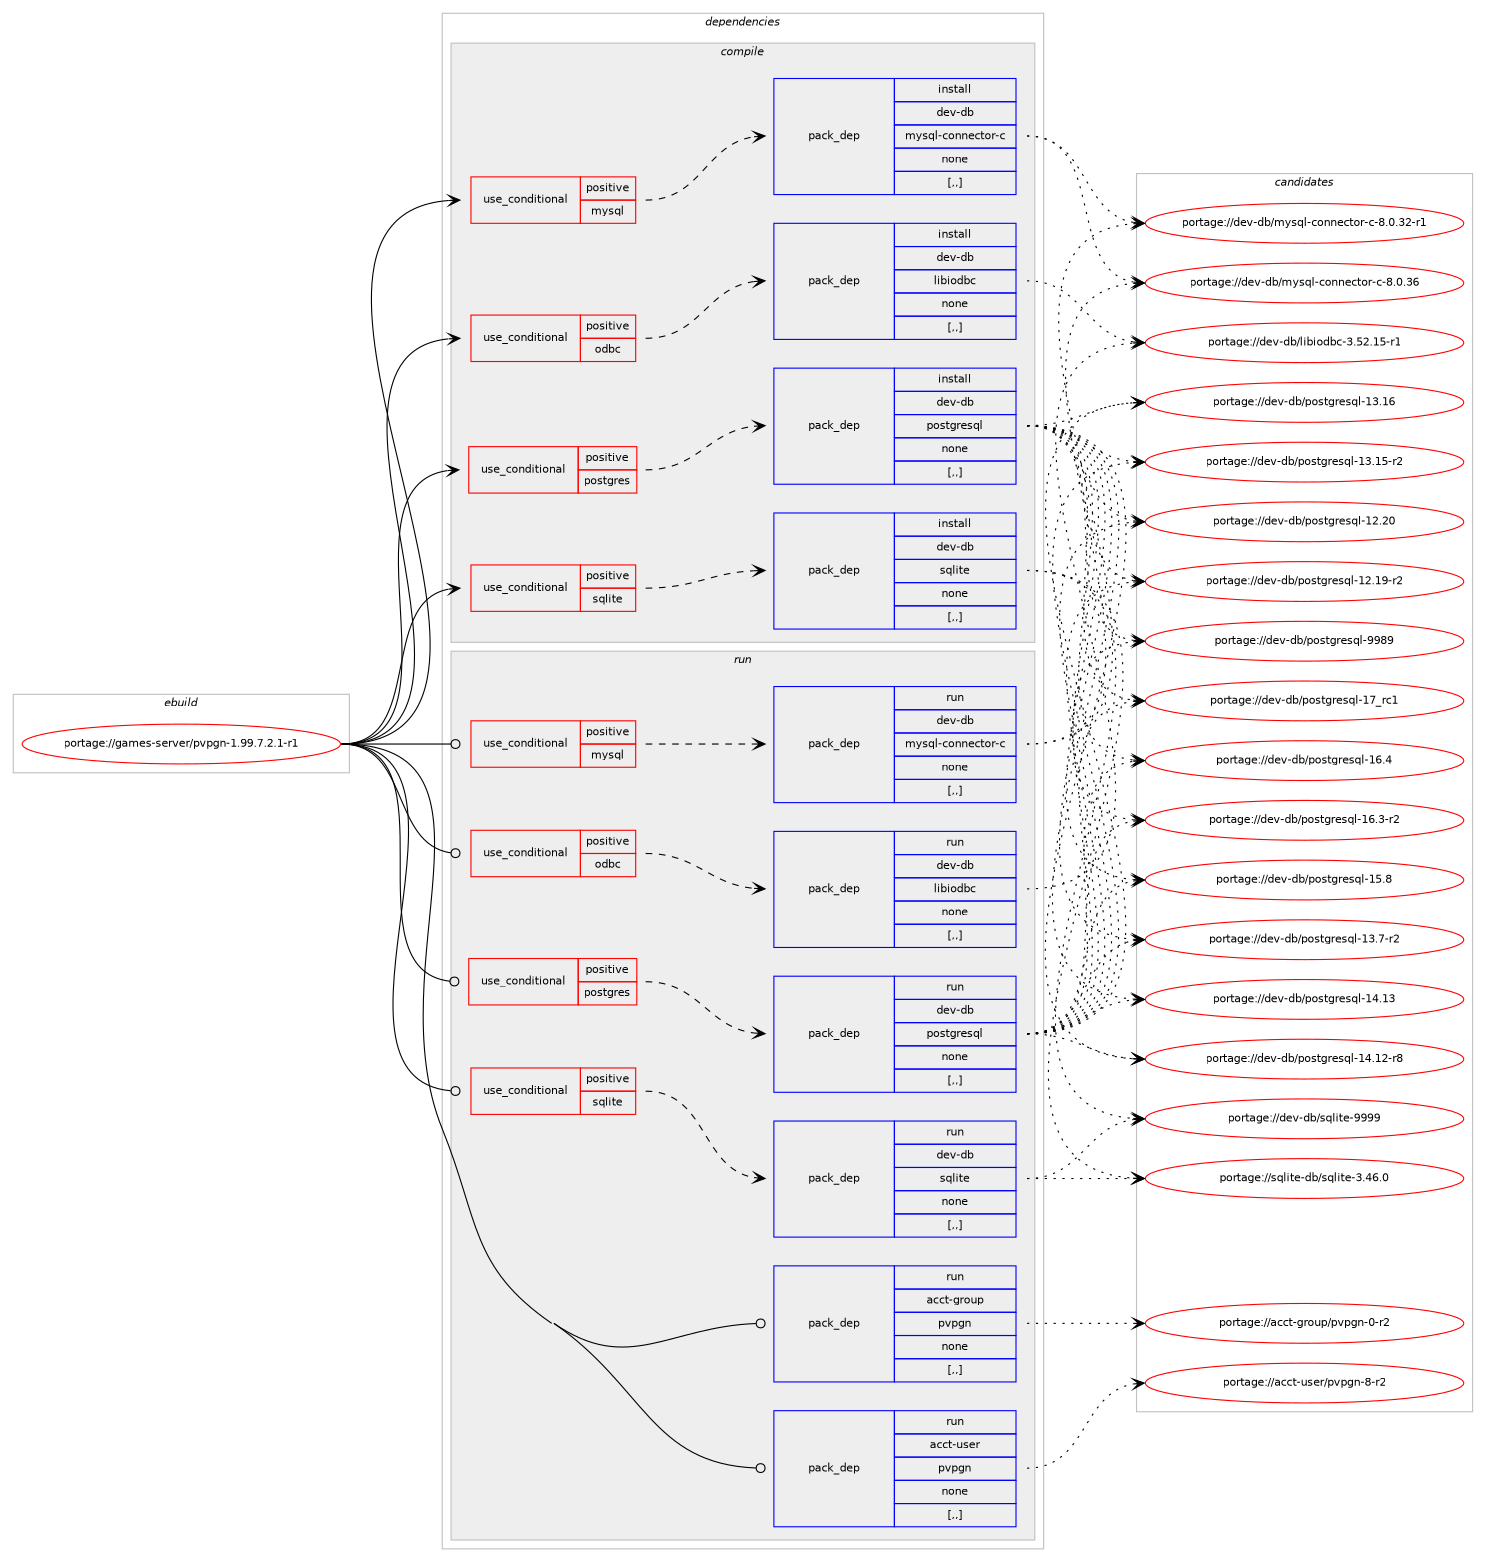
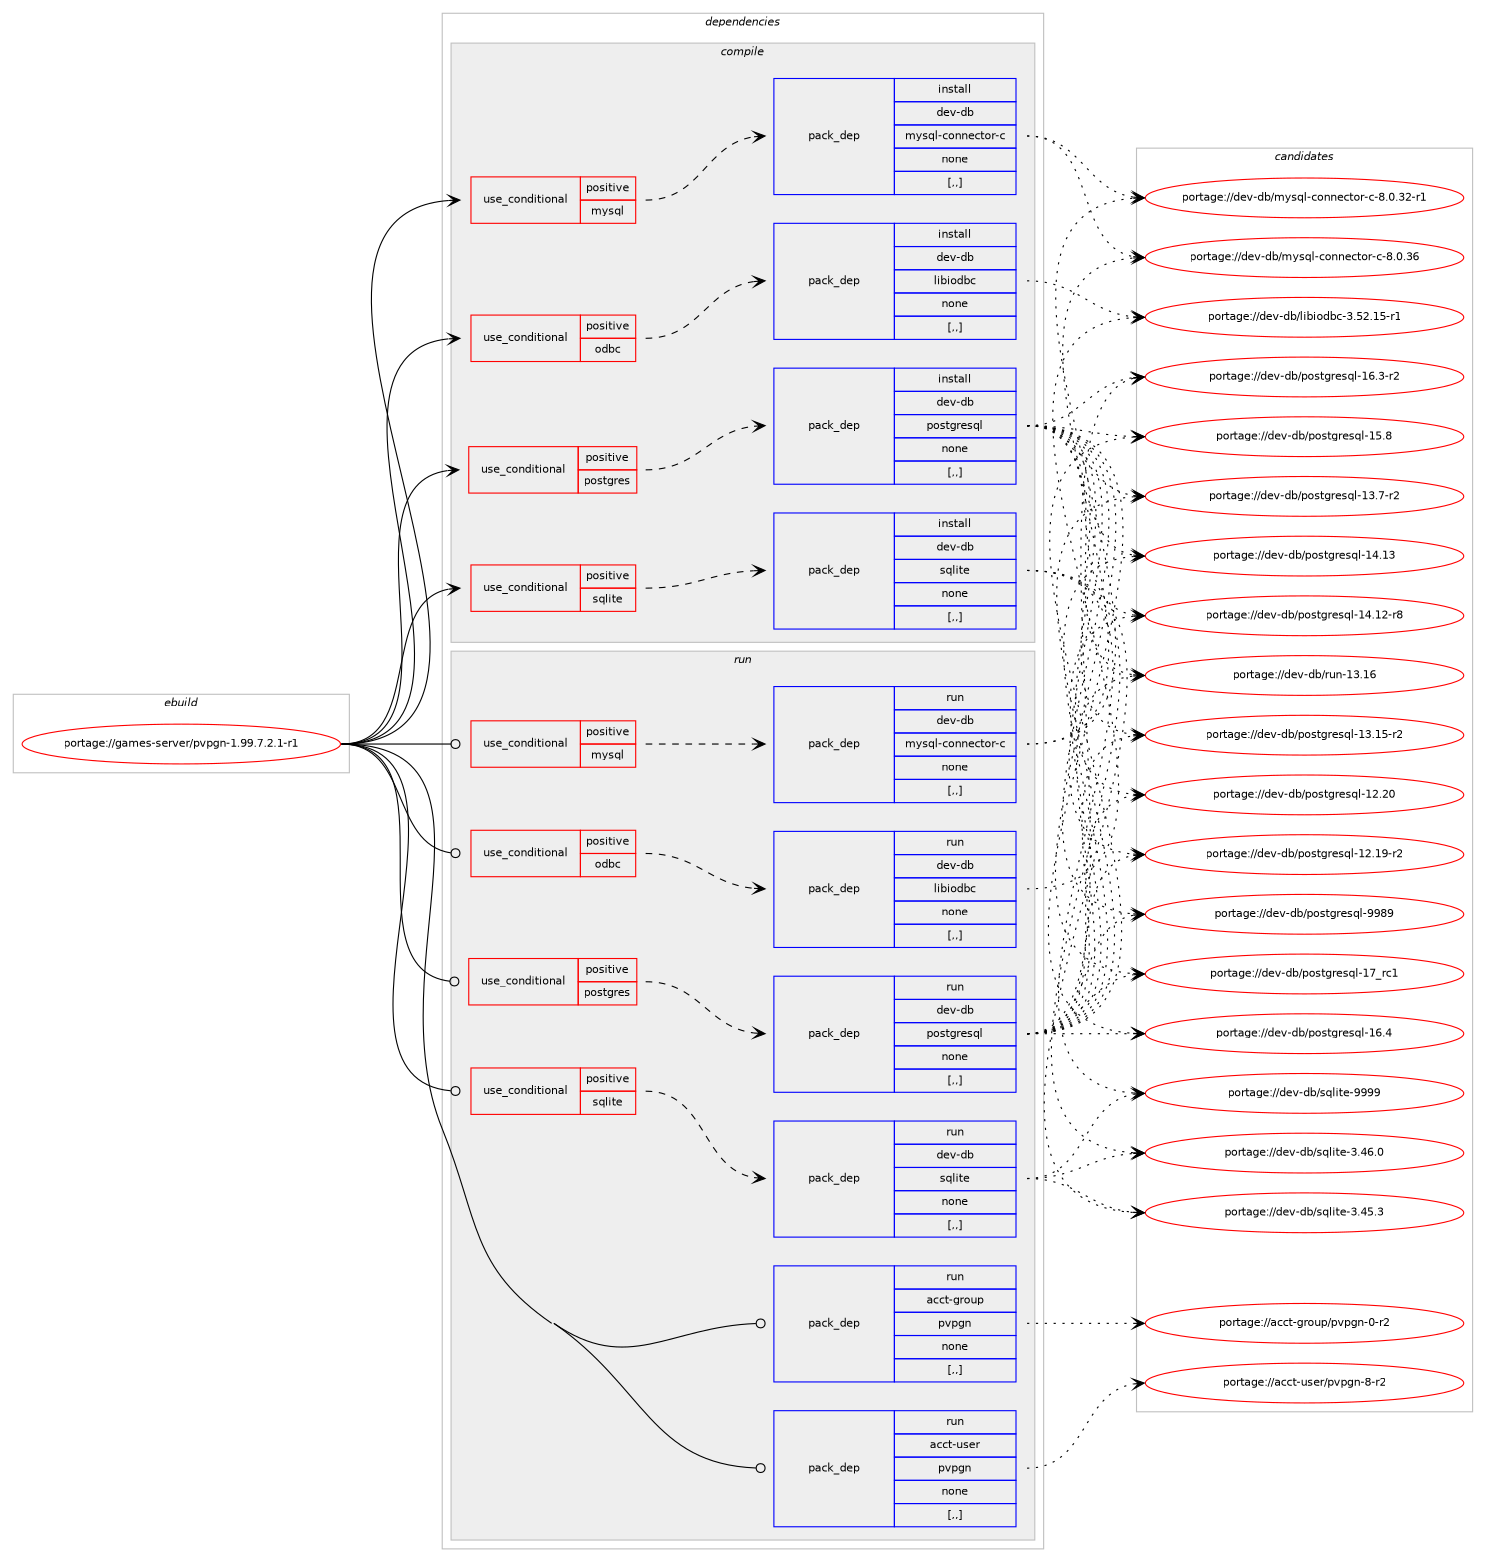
node "portage://dev-db/postgresql-13.16": label "portage://dev-db/postgresql-13.16" -> "portage://dev-db/run-13.16"
node "portage://sqlite-db/sqlite-3.46.0": label "portage://sqlite-db/sqlite-3.46.0" -> "portage://dev-db/sqlite-3.46.0"
node "portage://dev-db/sqlite-3.45.3": added
